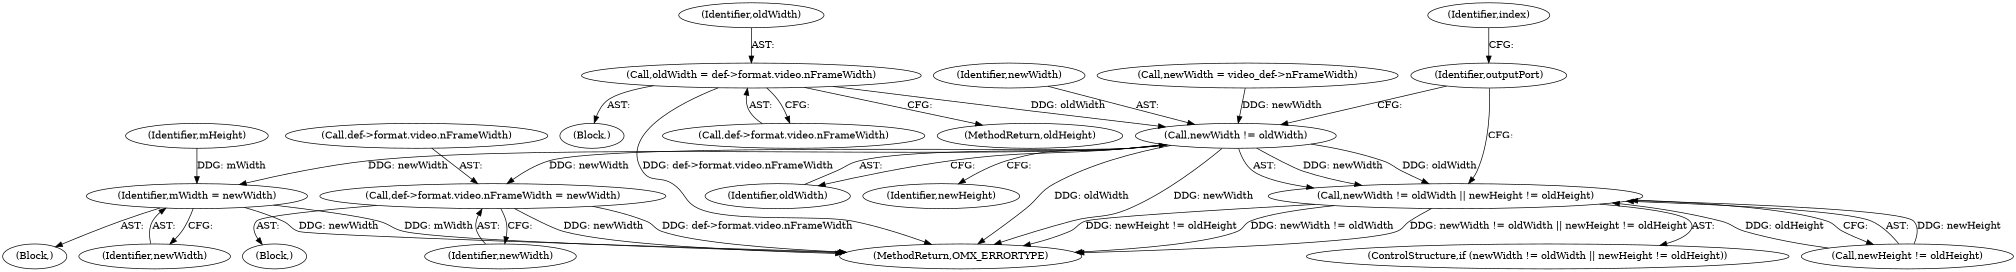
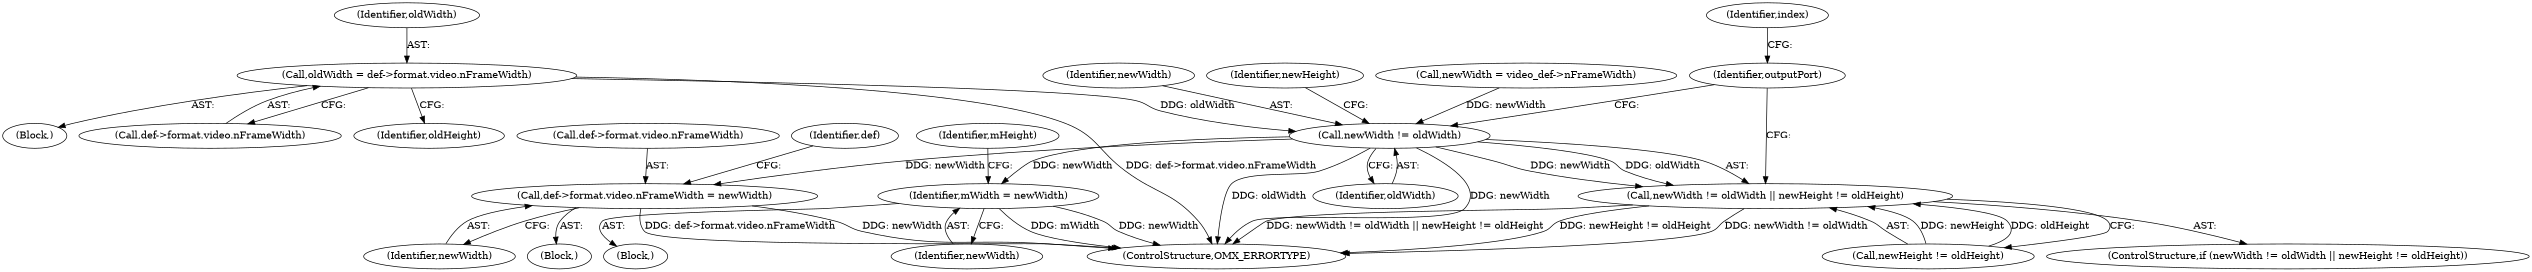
node "(Identifier,def)": added
node "(MethodReturn,oldHeight)": label "(MethodReturn,oldHeight)" -> "(Identifier,oldHeight)"
edge "(Call,newWidth != oldWidth)" -> "(Identifier,newHeight)": reversed
edge "(Identifier,mHeight)" -> "(Identifier,mWidth = newWidth)": label "DDG: mWidth" -> "CFG: "
node "(MethodReturn,OMX_ERRORTYPE)": label "(MethodReturn,OMX_ERRORTYPE)" -> "(ControlStructure,OMX_ERRORTYPE)"
